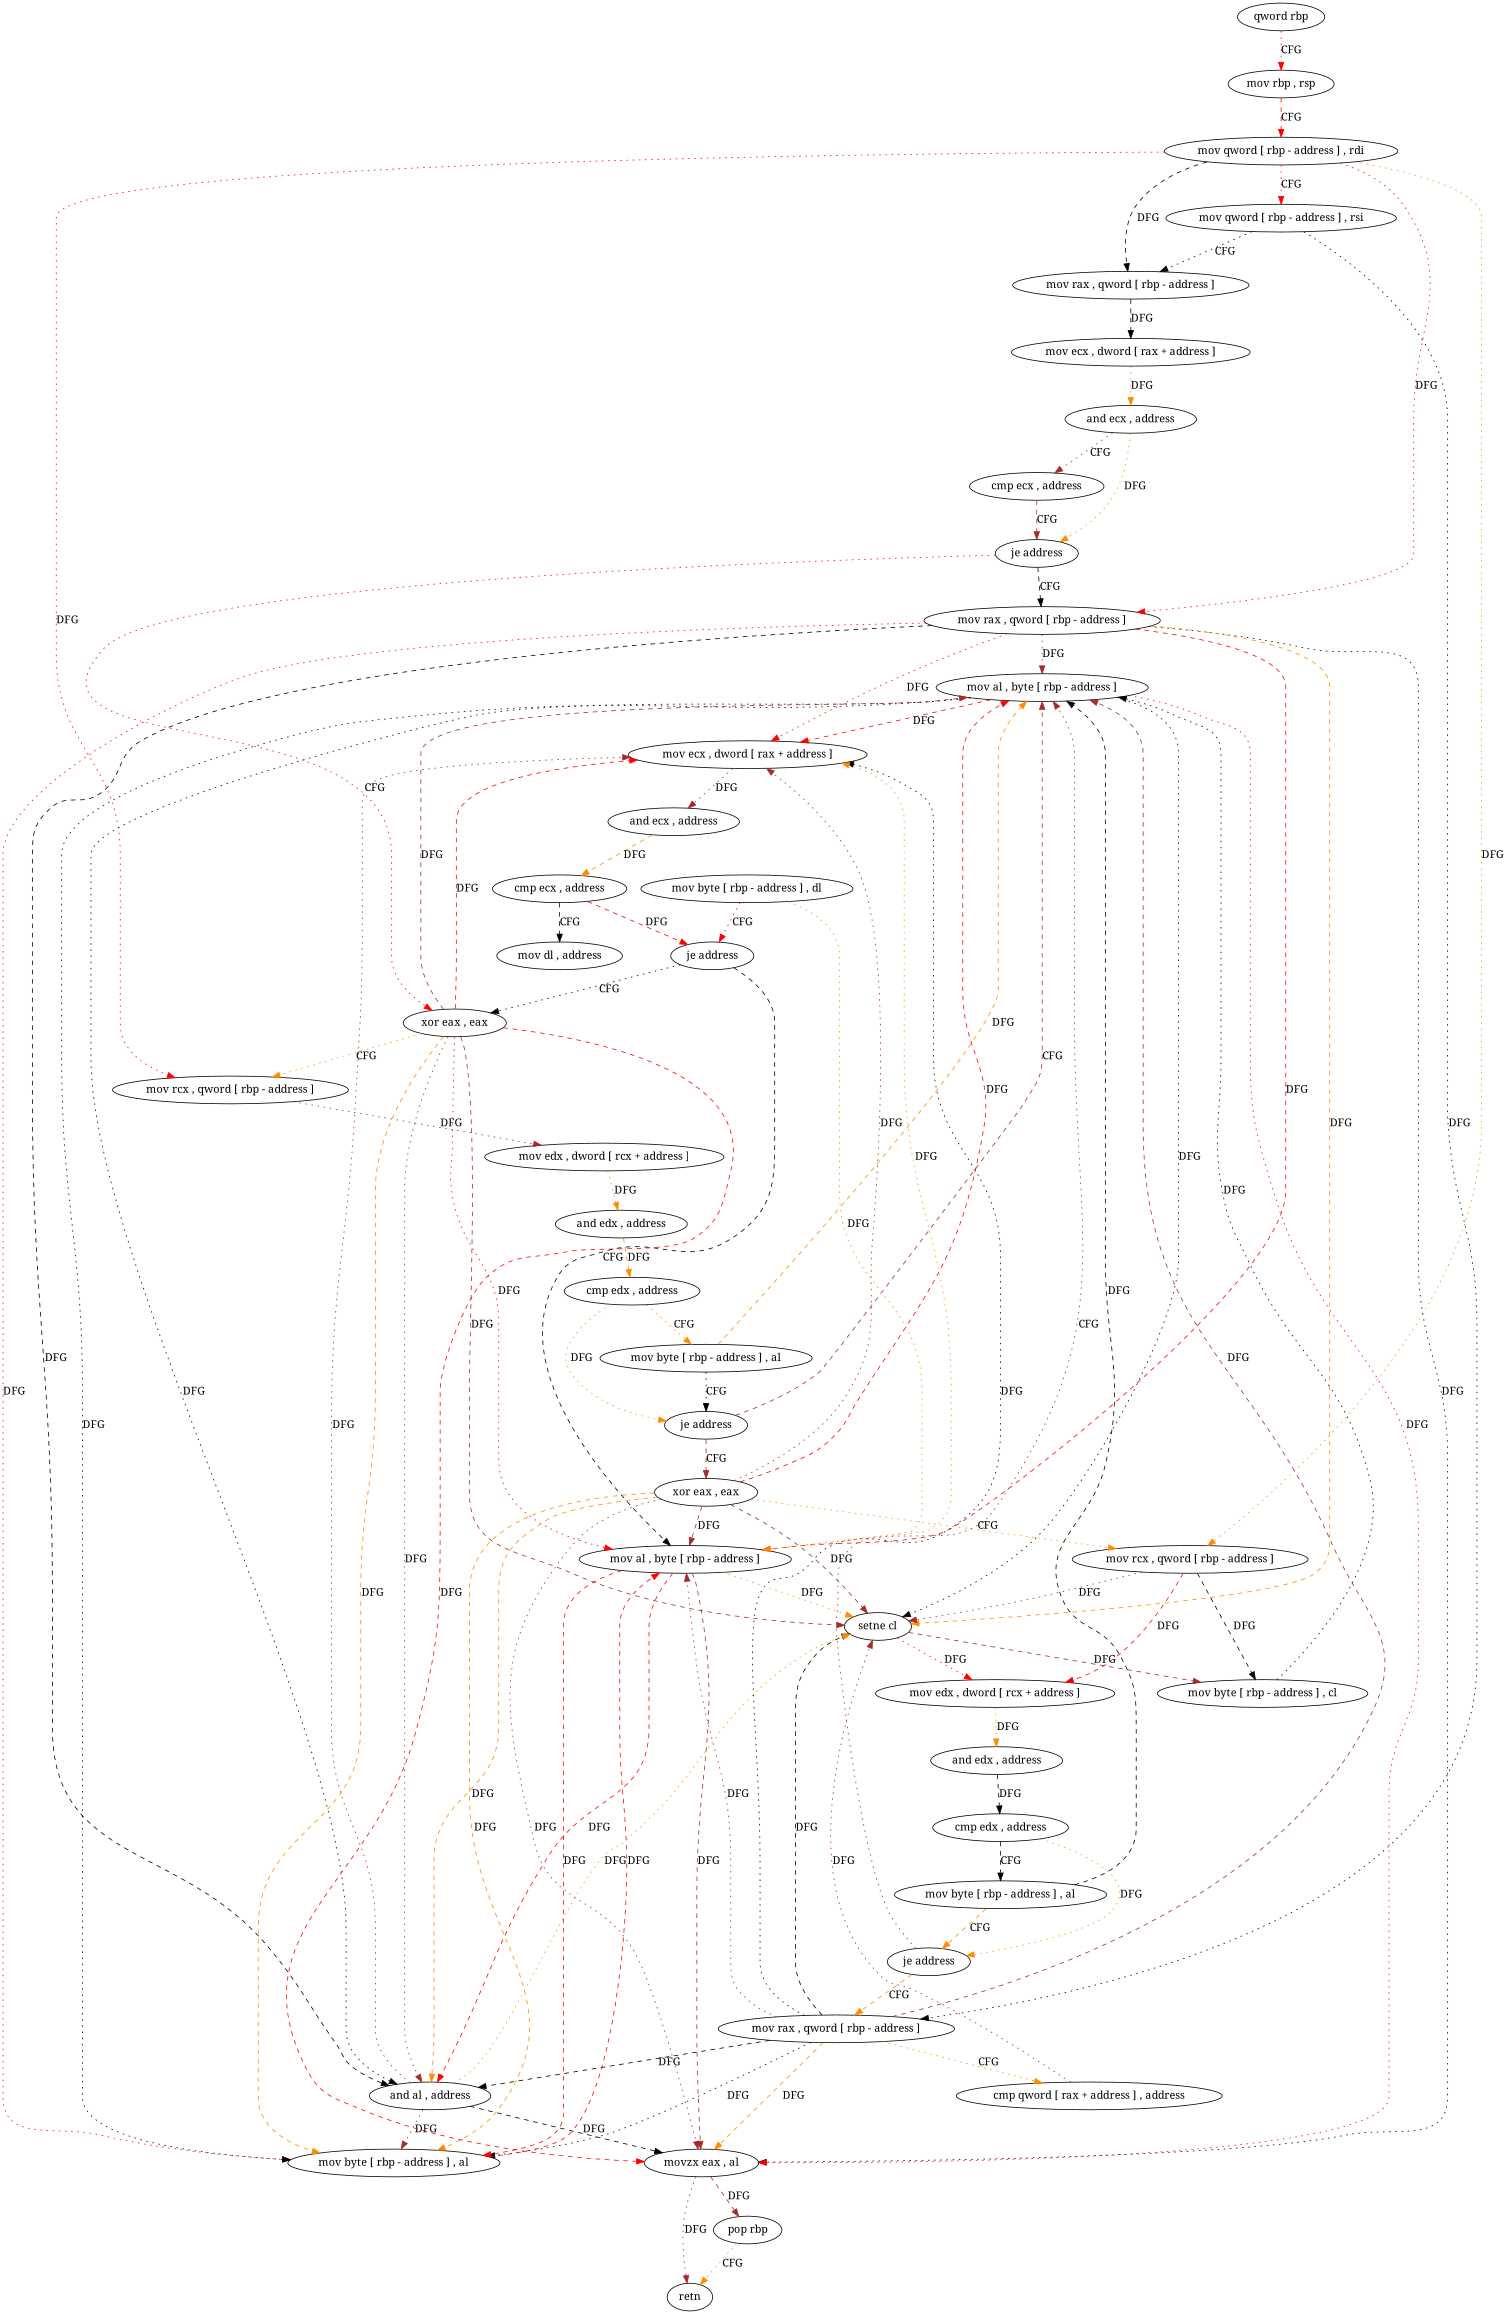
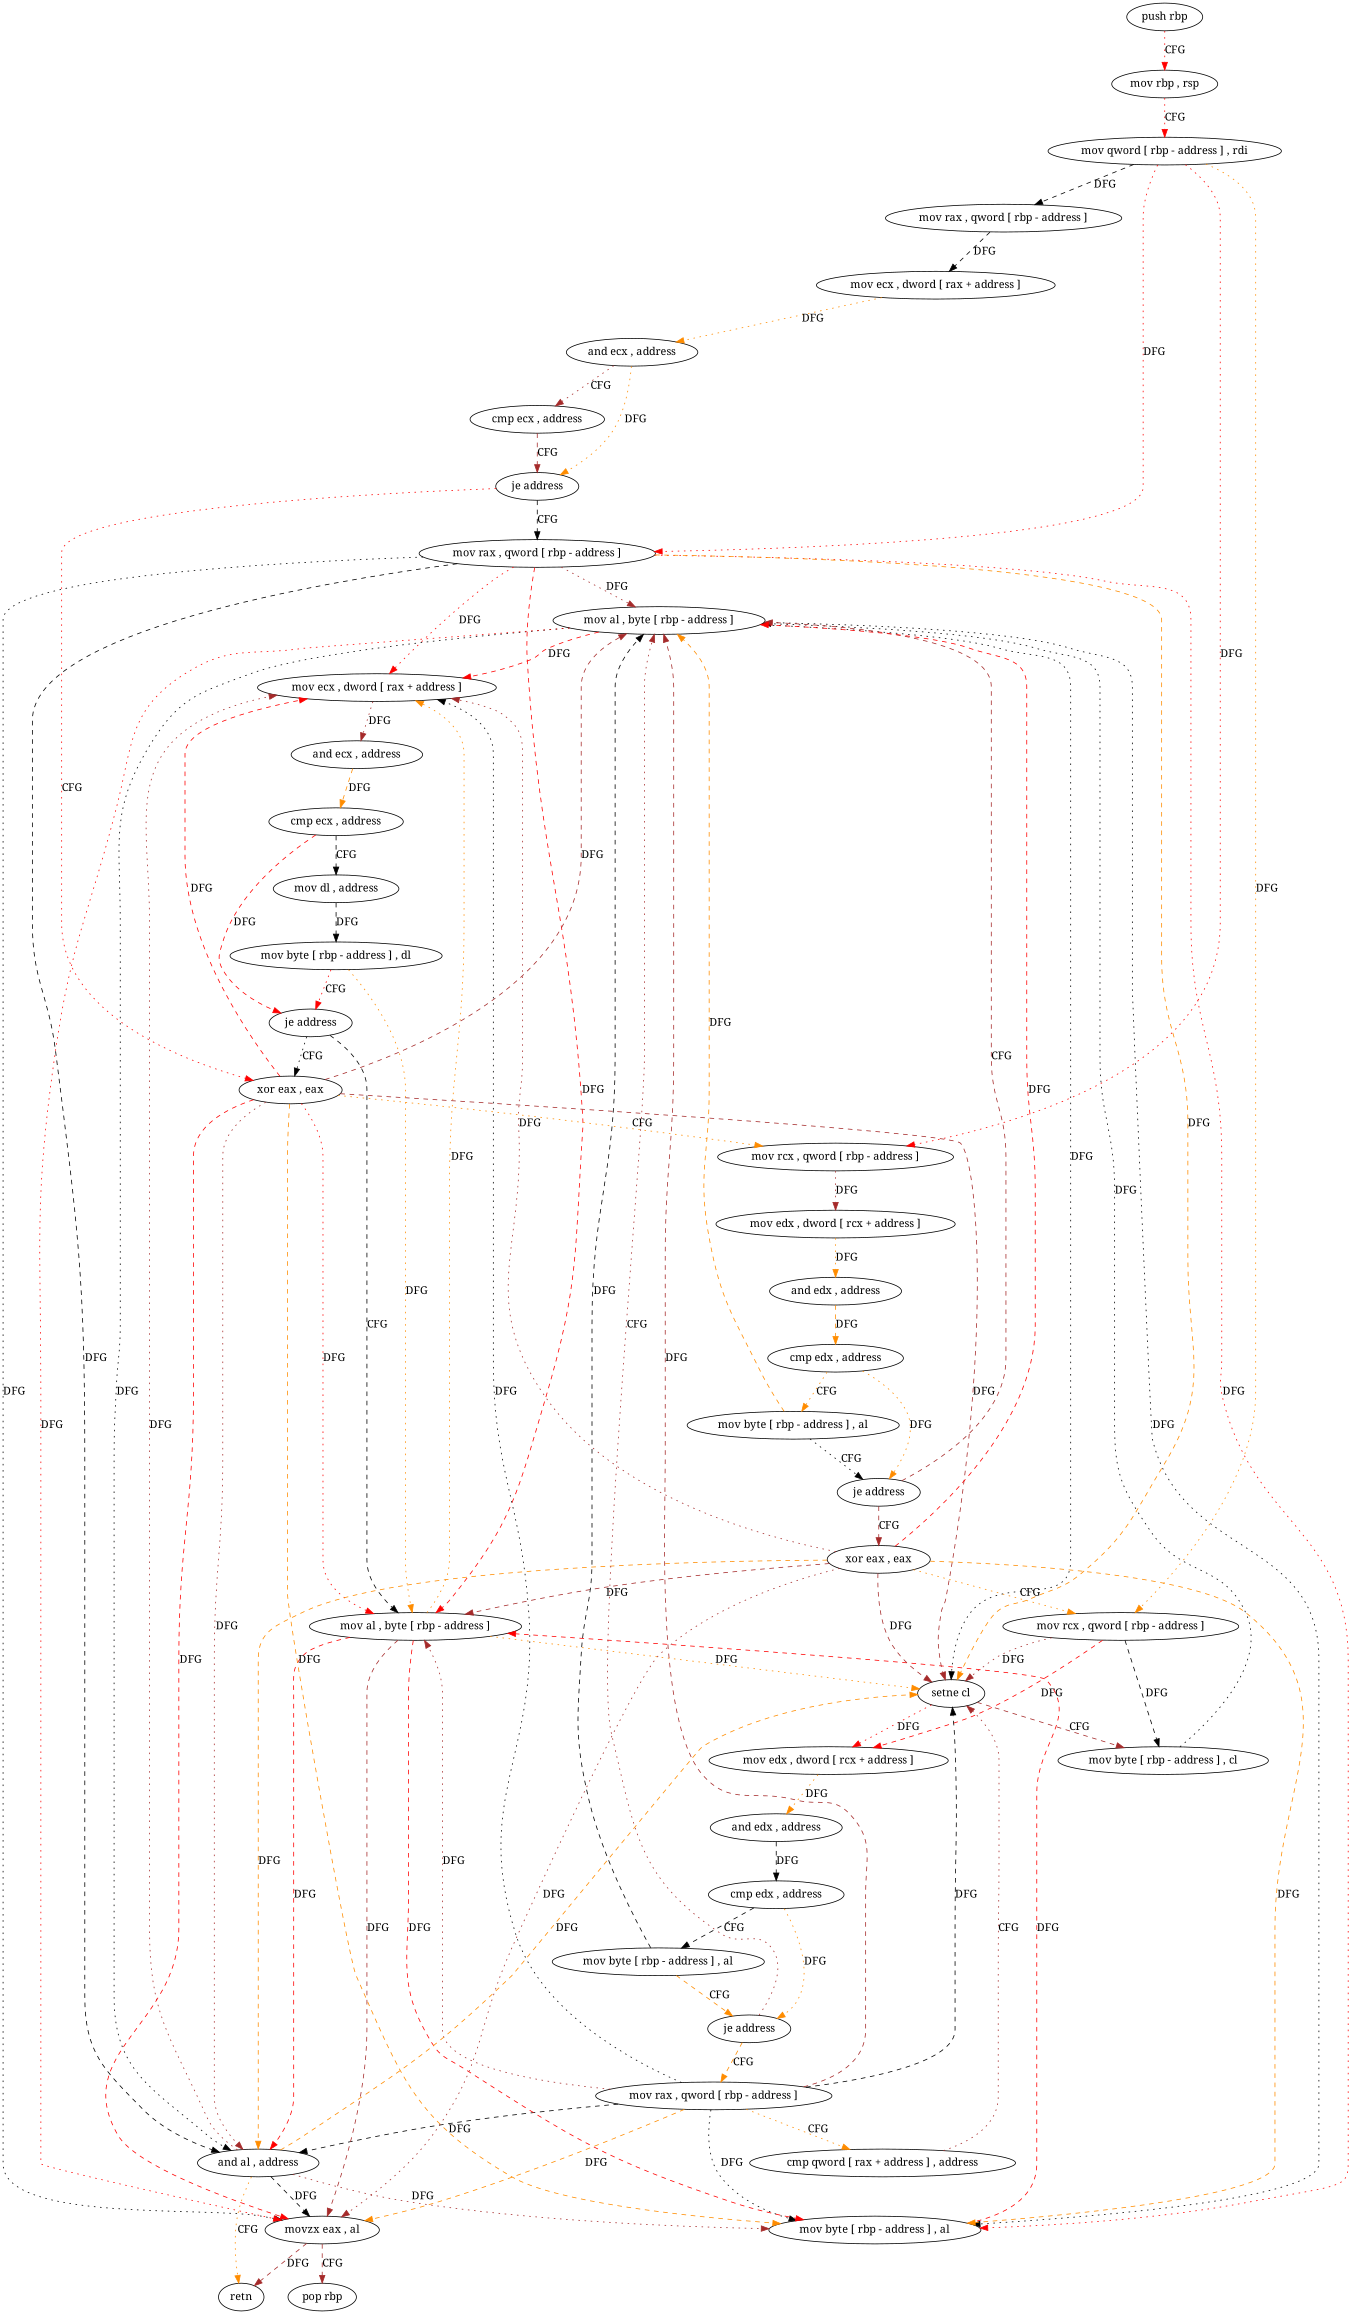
node "qword rbp": label "qword rbp" -> "push rbp"
edge "mov rbp , rsp" -> "mov qword [ rbp - address ] , rdi": style dashed -> dotted
node "mov qword [ rbp - address ] , rsi": removed
edge "mov dl , address" -> "mov byte [ rbp - address ] , dl": added, label "DFG"
edge "setne cl" -> "mov byte [ rbp - address ] , cl": label "DFG" -> "CFG"
edge "and al , address" -> "setne cl": style dotted -> dashed
edge "cmp qword [ rax + address ] , address" -> "setne cl": label "DFG" -> "CFG"
edge "movzx eax , al" -> "pop rbp": label "DFG" -> "CFG"
edge "movzx eax , al" -> "retn": style dotted -> dashed
edge "pop rbp" -> "retn": now "and al , address" -> "retn"
